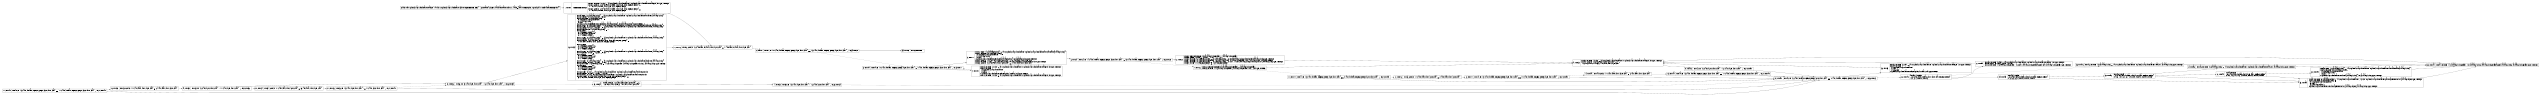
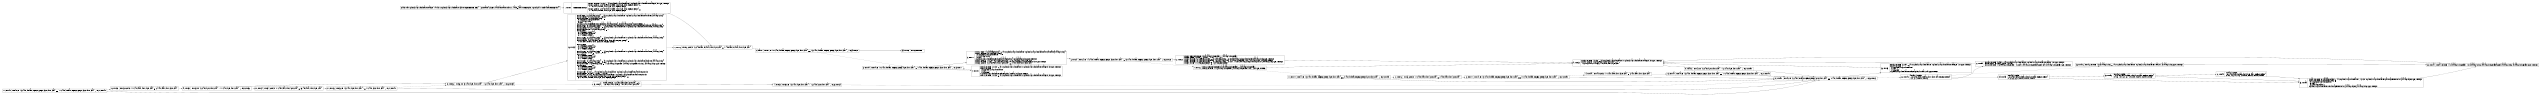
node "34: 0x00a8": removed
node "32: 0x009e": removed
node "4: 0x000b": text "(r1 I:java)" -> "(r1 I:boolean)"
node "31: 0x009b": text "0x009b: BLOCK" -> "0x009b: SWITCH"
node "30: 0x0098": text "0x0098: MOVE" -> "0x0098: SWITCH"
